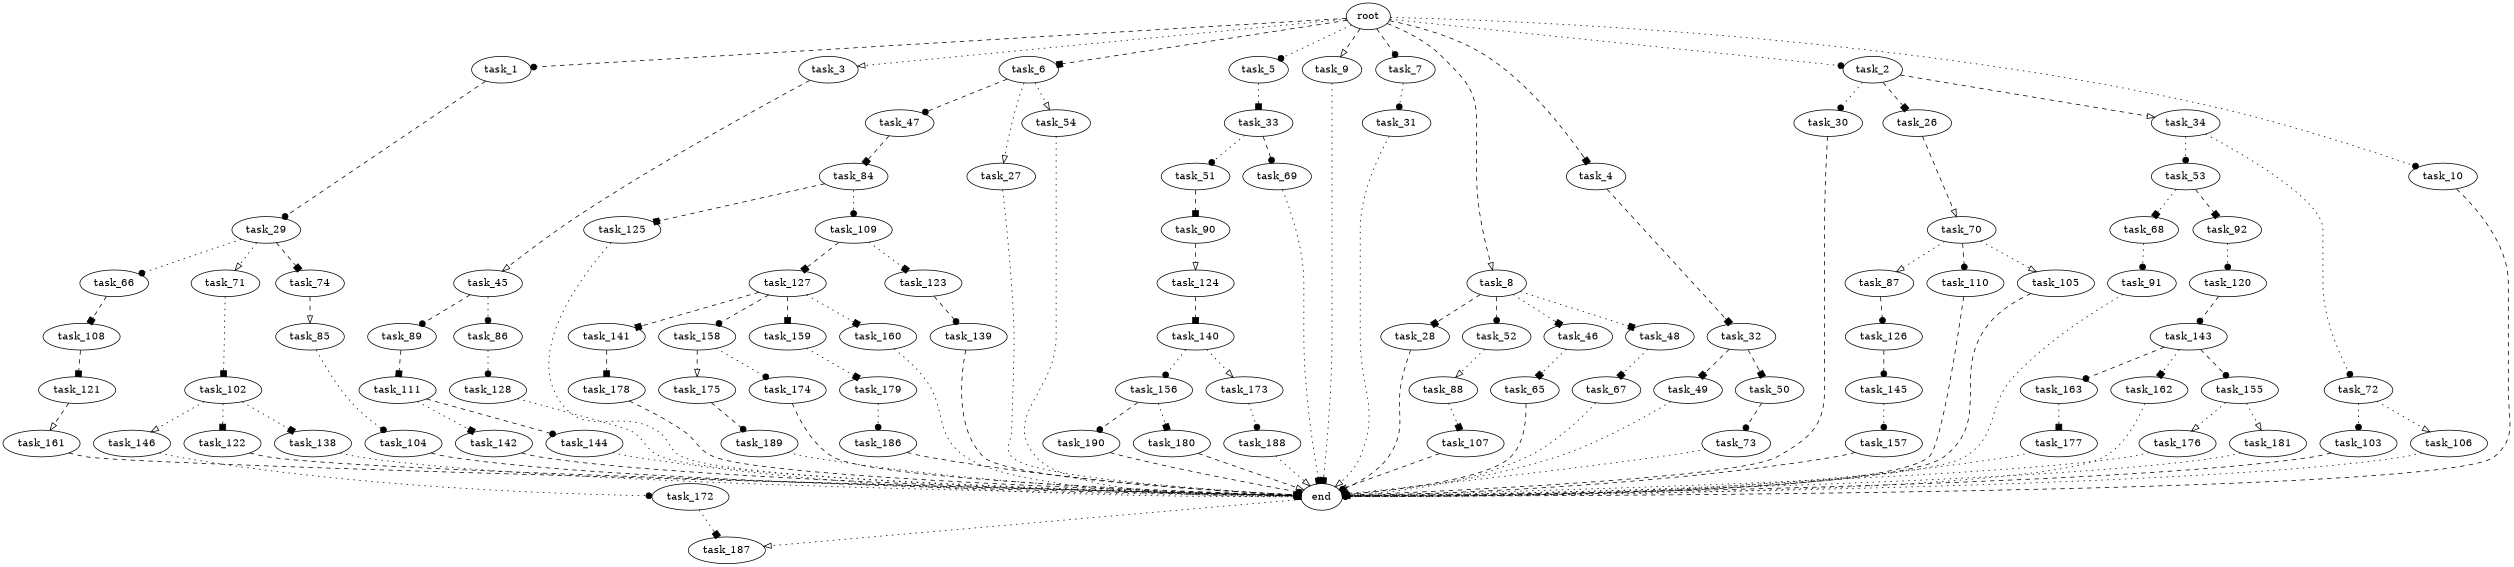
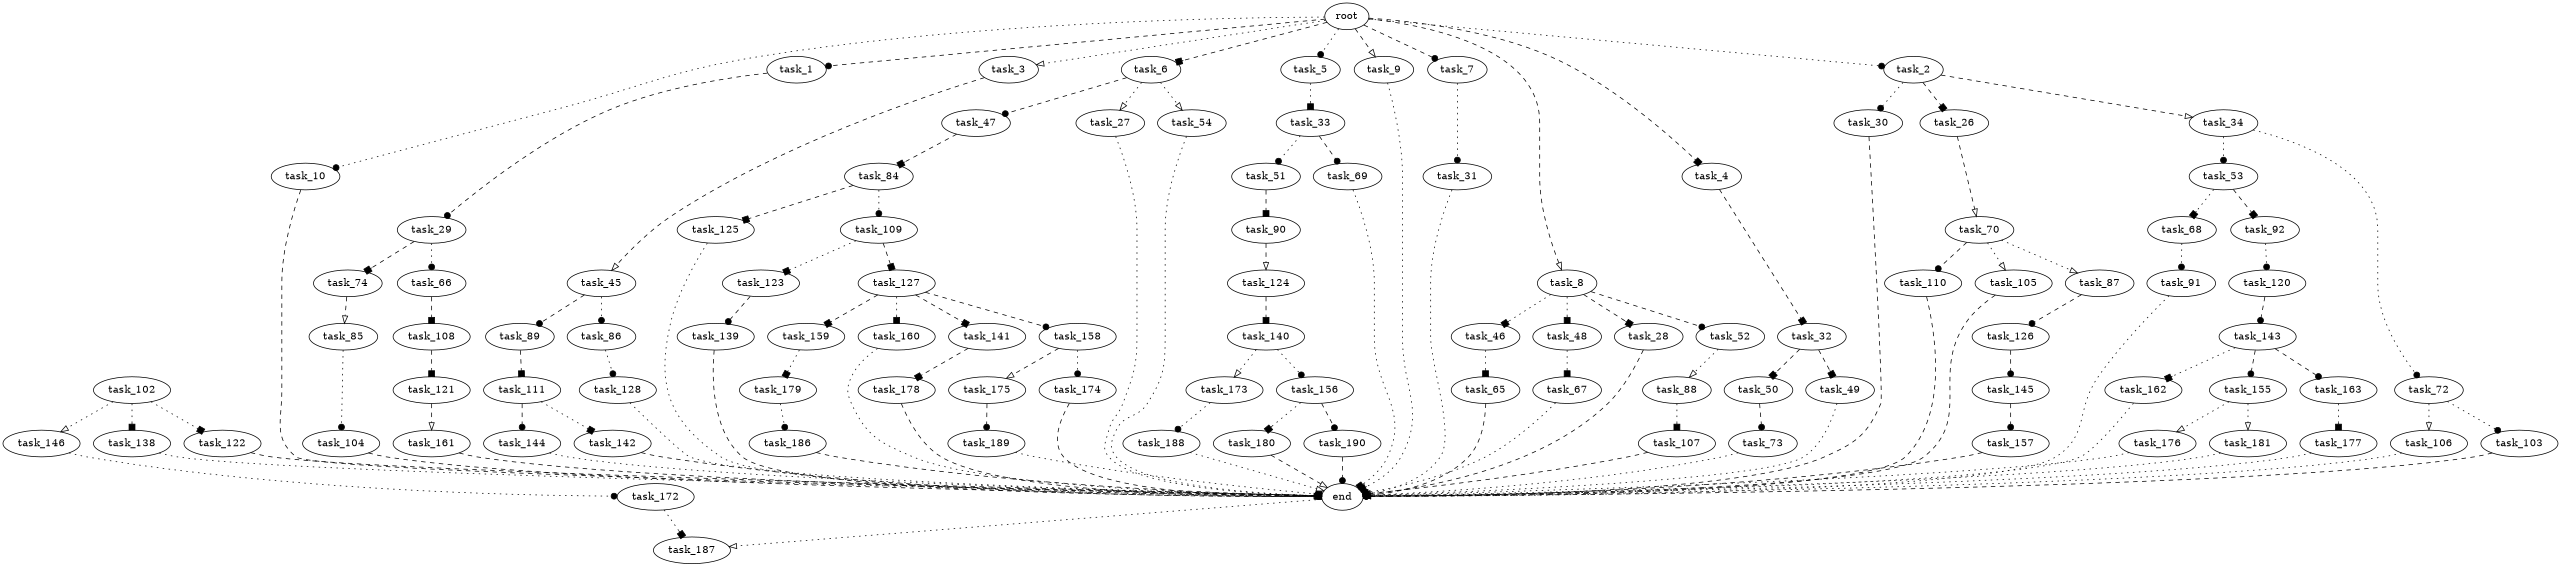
node "task_71": removed
edge "task_145" -> "task_157": style dotted -> dashed
